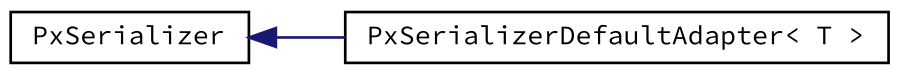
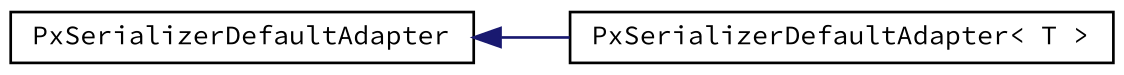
node "PxSerializer": label "PxSerializer" -> "PxSerializerDefaultAdapter"
